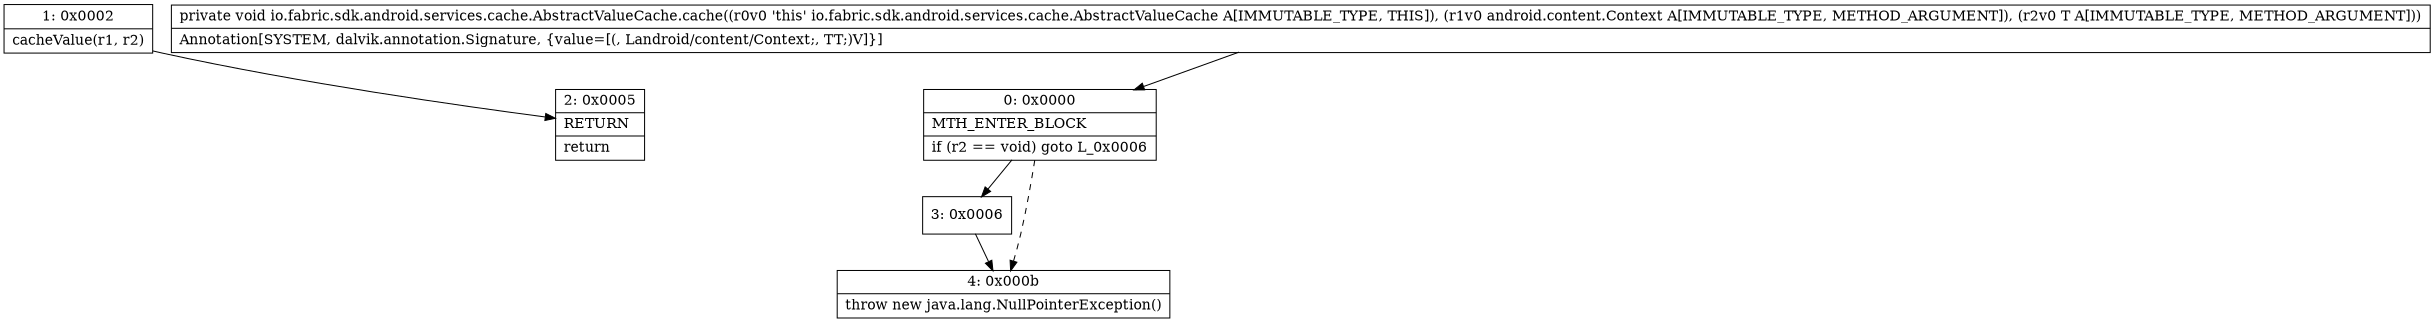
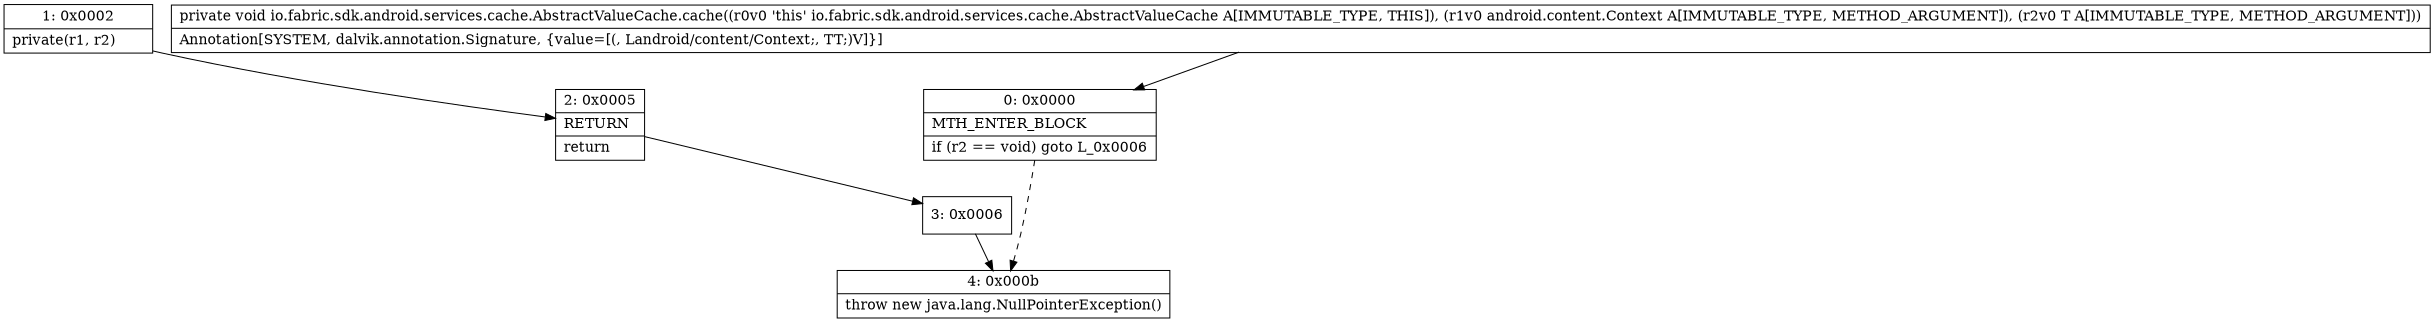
node "1: 0x0002": text "cacheValue(r1, r2)" -> "private(r1, r2)"
edge "0: 0x0000" -> "3: 0x0006": now "2: 0x0005" -> "3: 0x0006"
